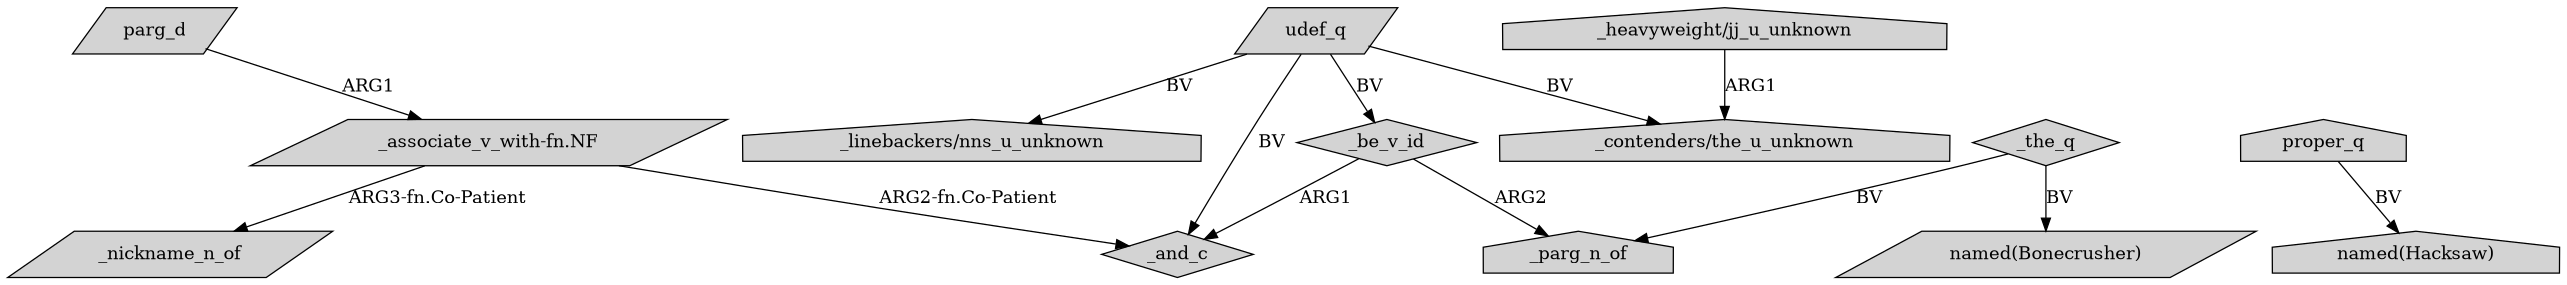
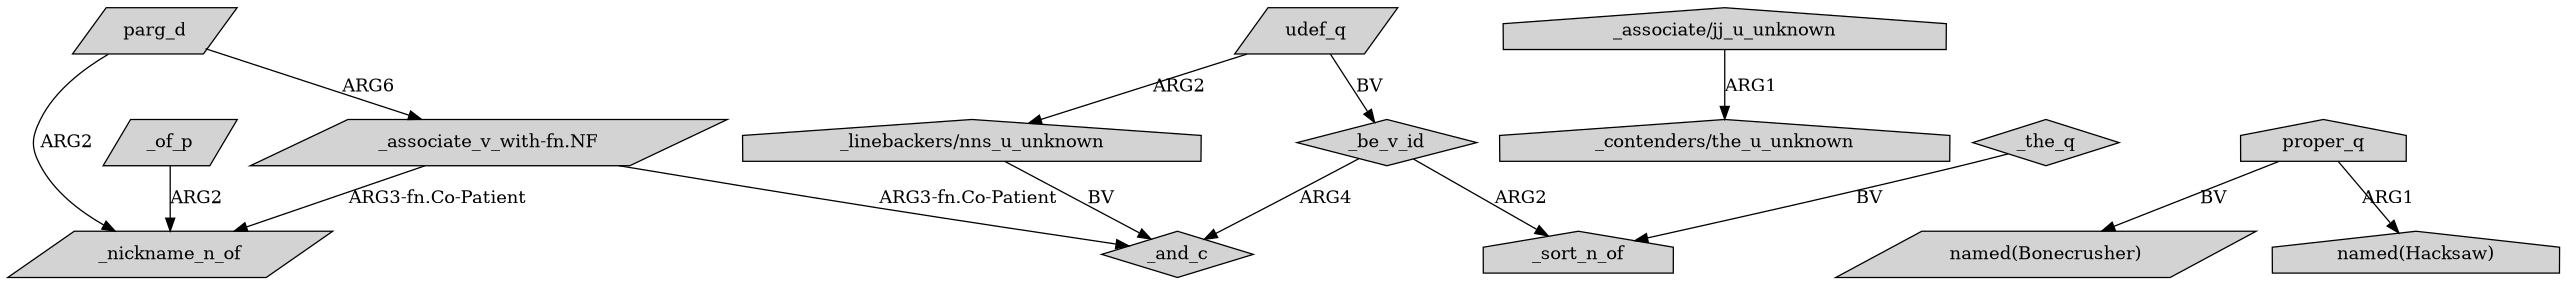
node "_heavyweight/jj_u_unknown": label "_heavyweight/jj_u_unknown" -> "_associate/jj_u_unknown"
edge "udef_q" -> "_contenders/the_u_unknown": removed, label "BV"
edge "parg_d" -> "_associate_v_with-fn.NF": label "ARG1" -> "ARG6"
edge "udef_q" -> "_linebackers/nns_u_unknown": label "BV" -> "ARG2"
edge "udef_q" -> "_and_c": now "_linebackers/nns_u_unknown" -> "_and_c"
edge "parg_d" -> "_nickname_n_of": added, label "ARG2"
node "_of_p": added
edge "_the_q" -> "named(Bonecrusher)": now "proper_q" -> "named(Bonecrusher)"
edge "_associate_v_with-fn.NF" -> "_and_c": label "ARG2-fn.Co-Patient" -> "ARG3-fn.Co-Patient"
edge "_be_v_id" -> "_and_c": label "ARG1" -> "ARG4"
edge "proper_q" -> "named(Hacksaw)": label "BV" -> "ARG1"
node "_parg_n_of": label "_parg_n_of" -> "_sort_n_of"
